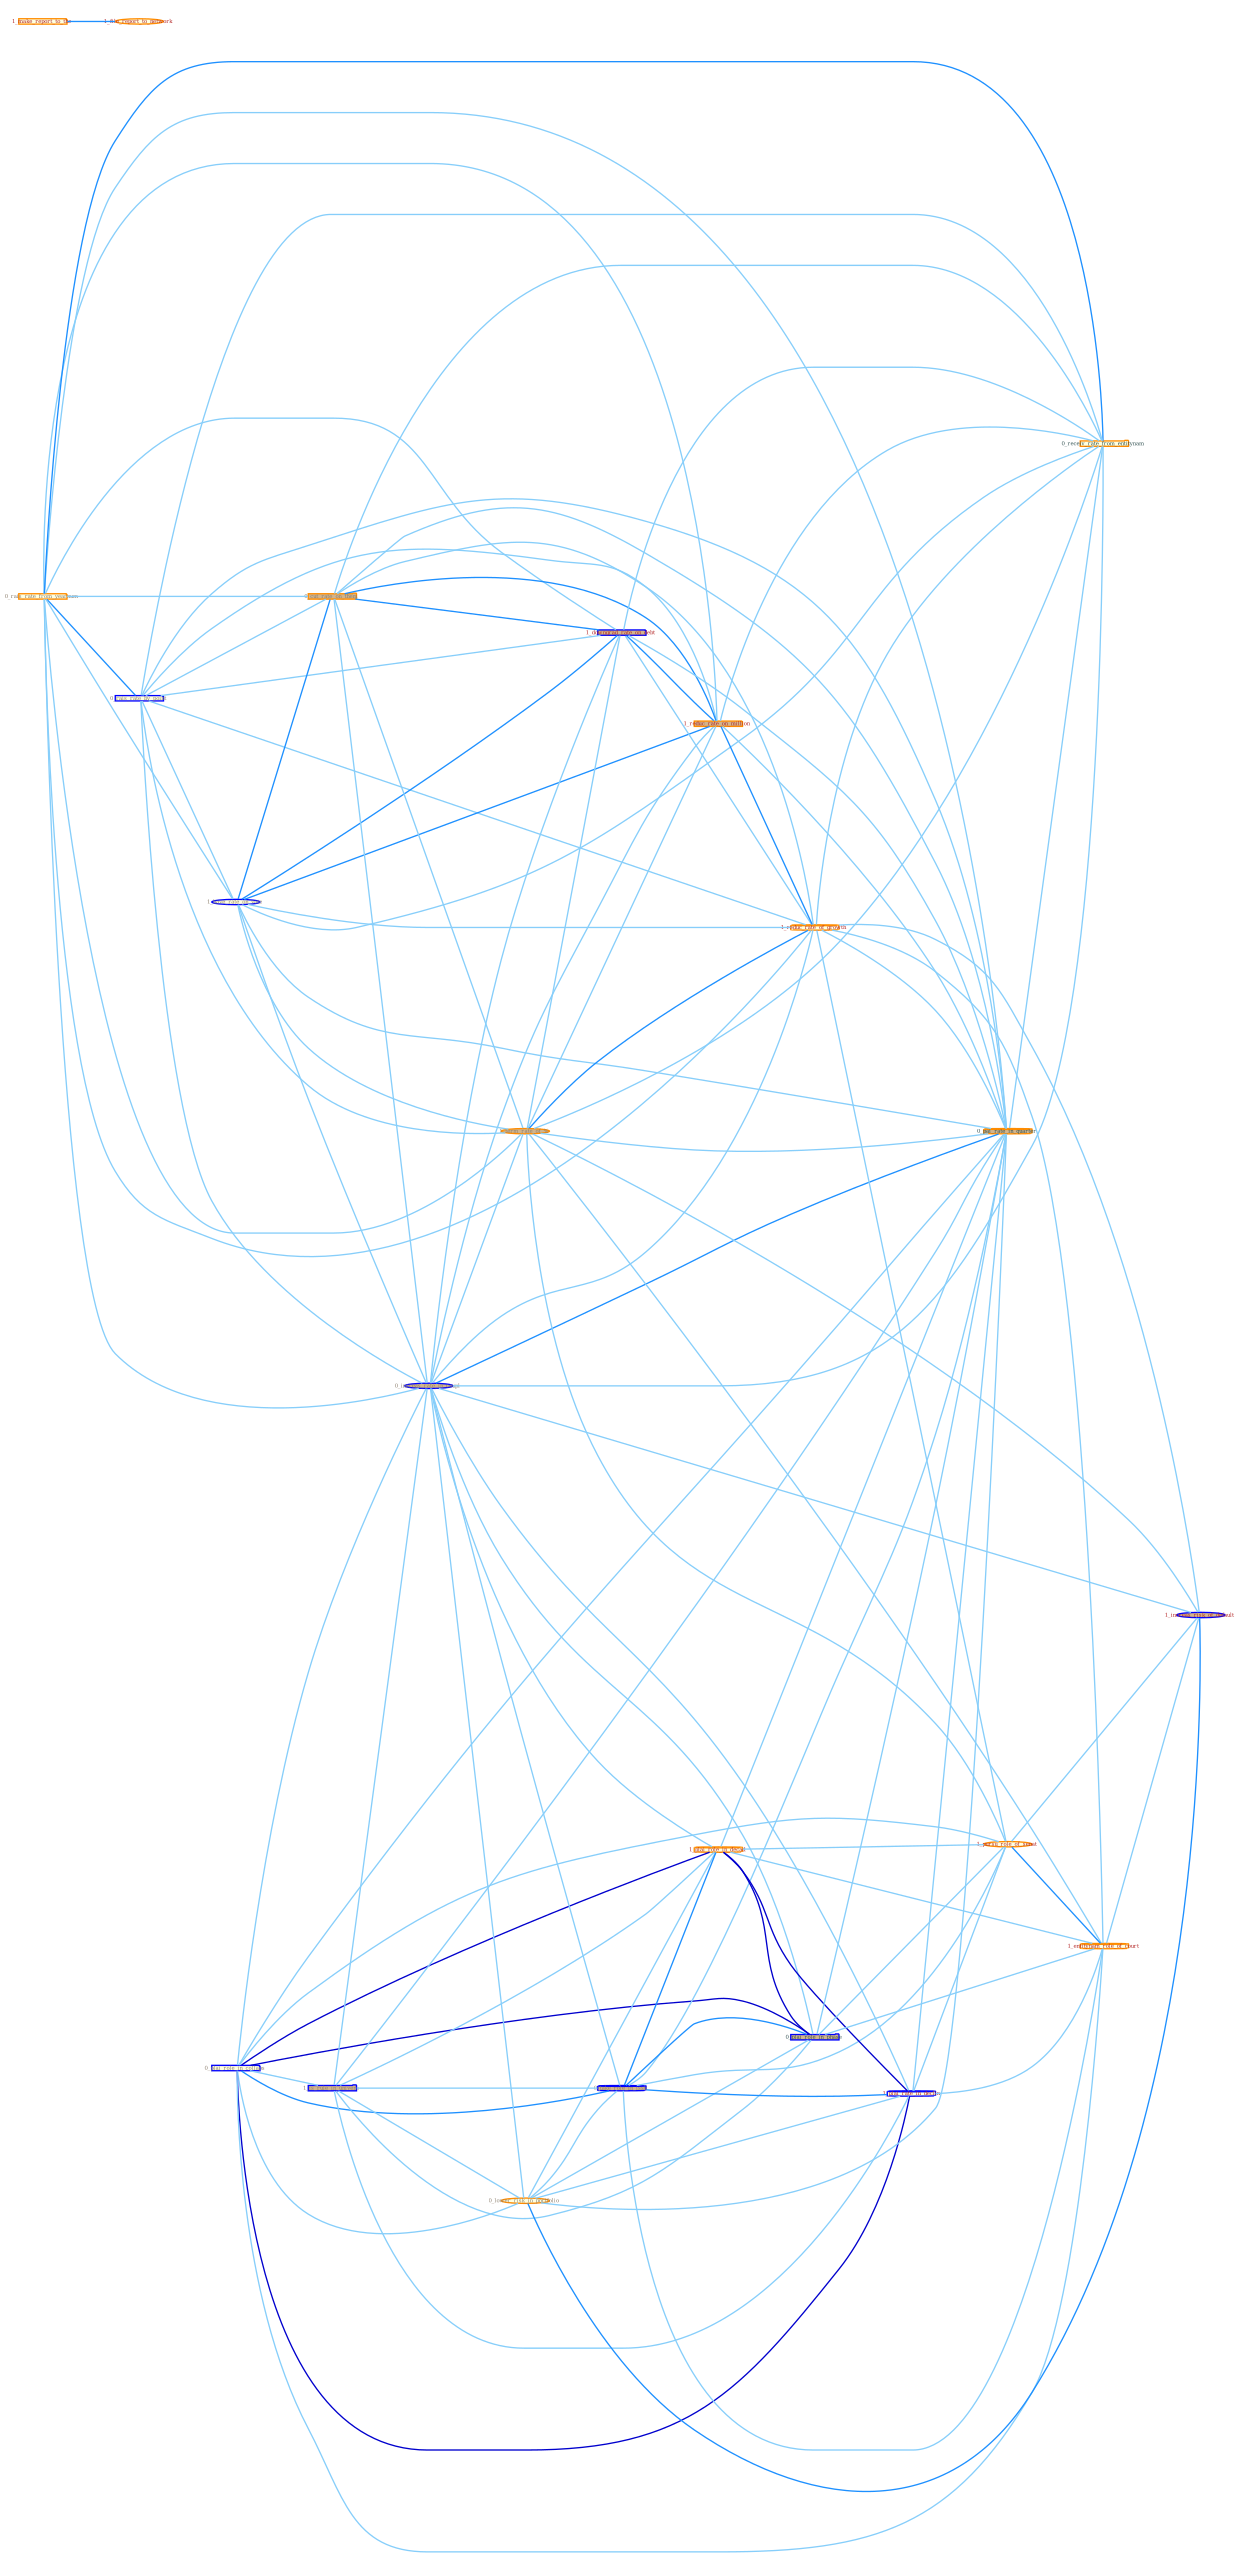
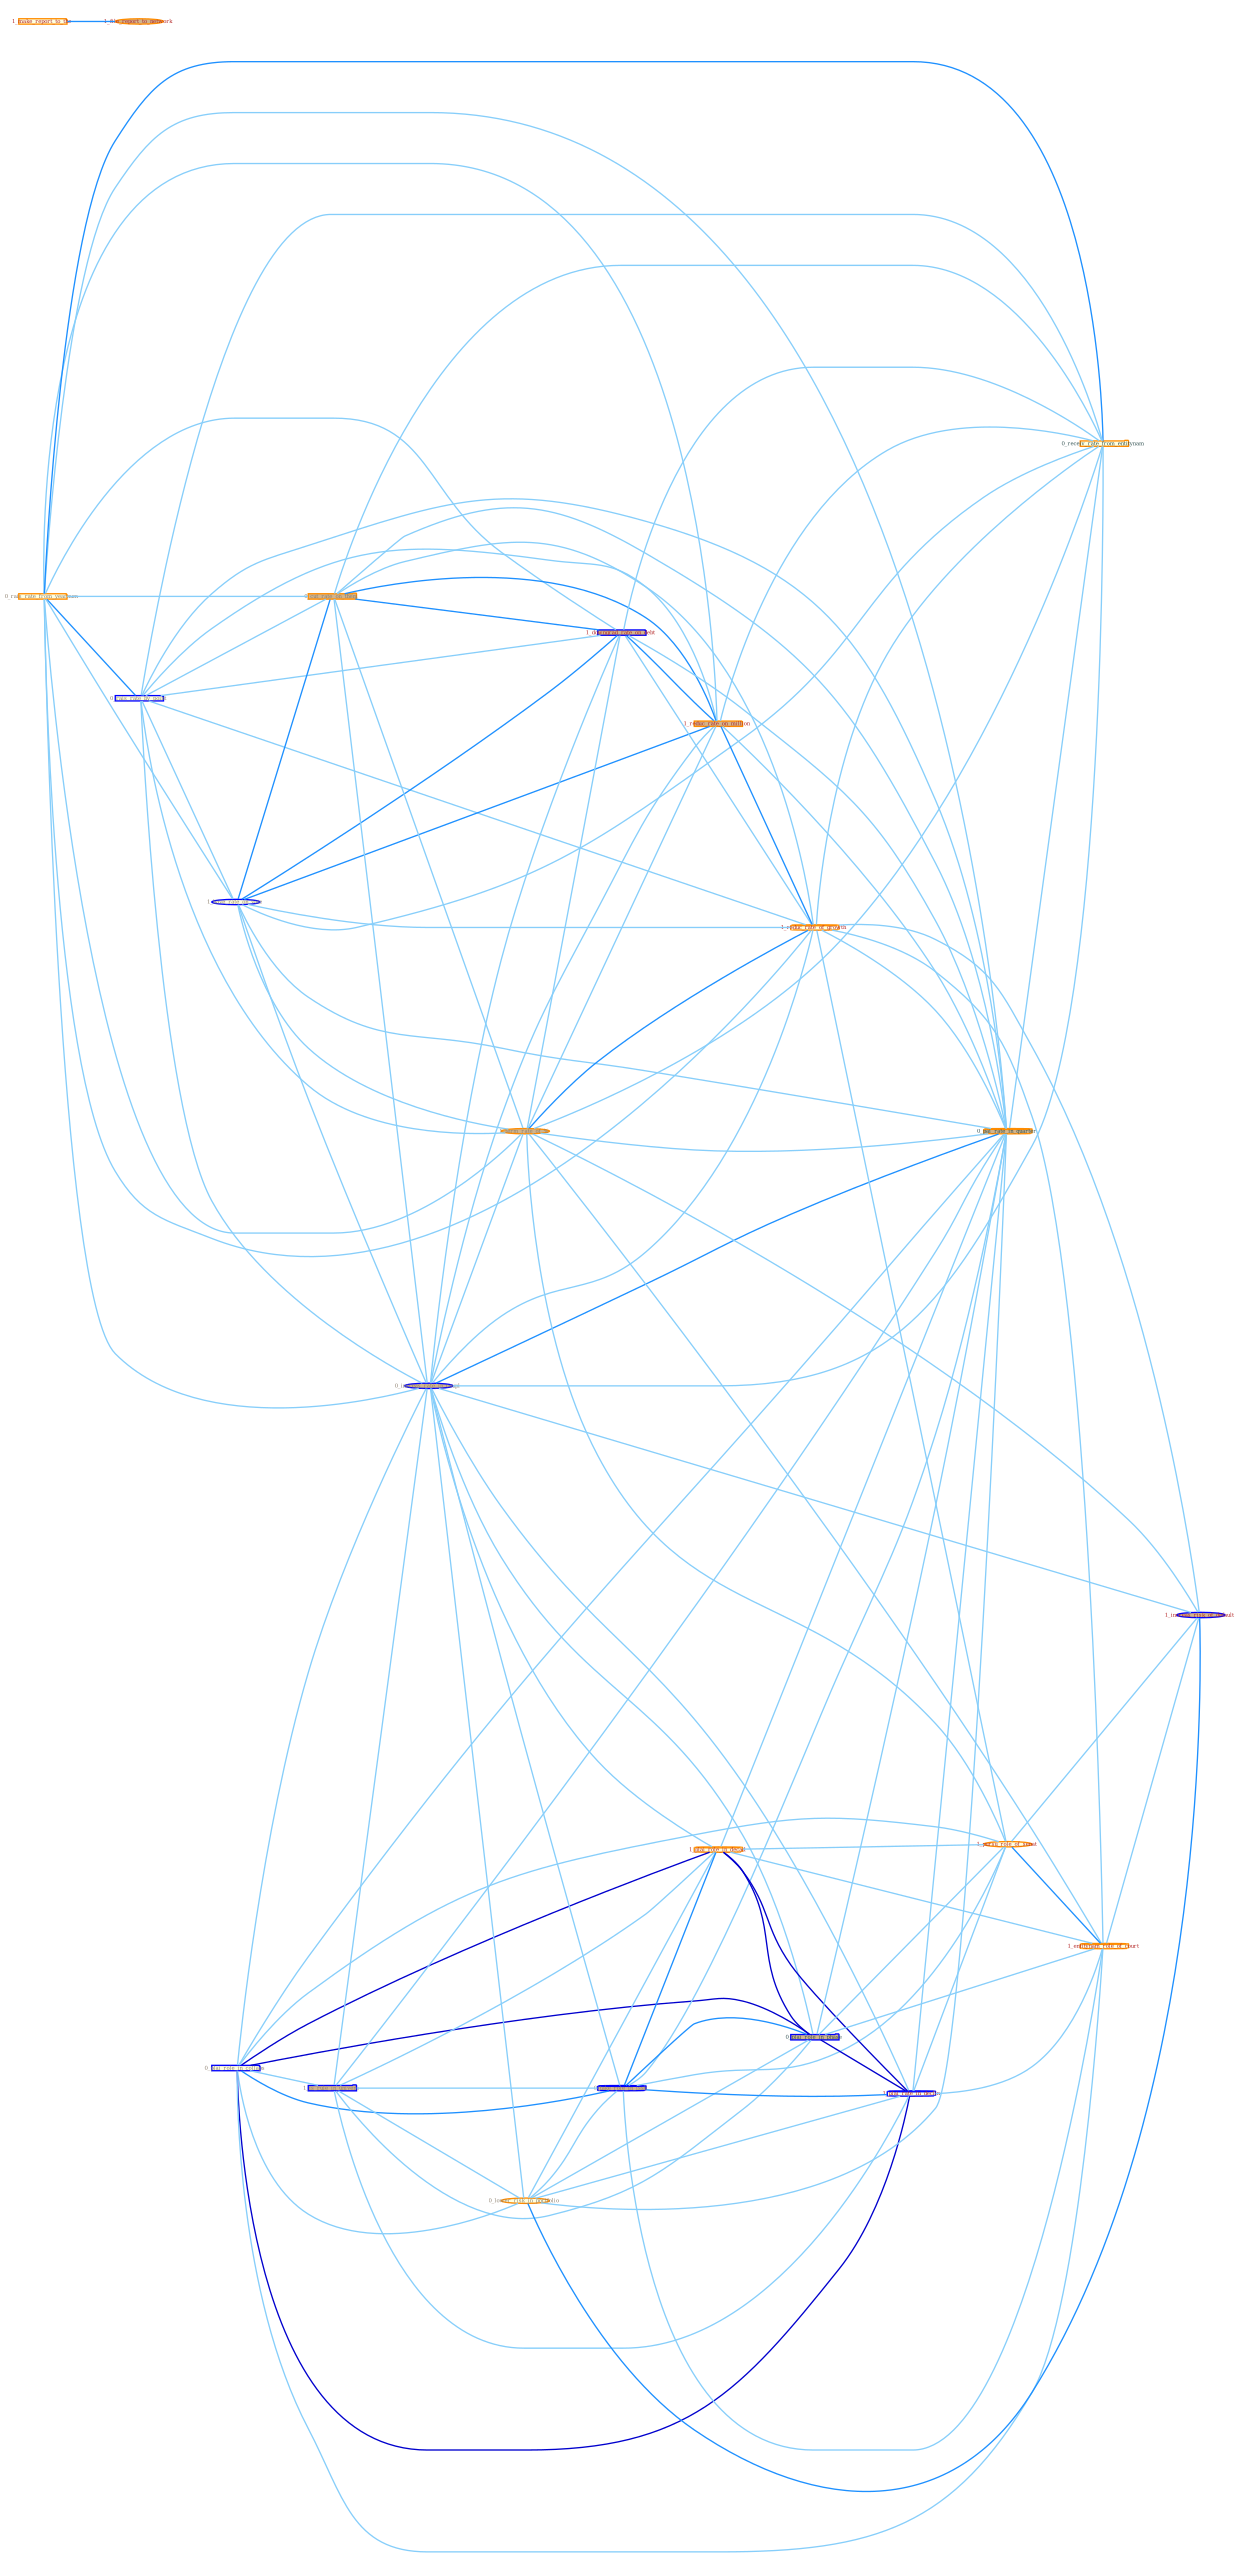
node "1_file_report_to_network": fillcolor lightyellow -> tan
edge "0_plai_role_in_phase" -- "1_plai_rate_in_declin": added
